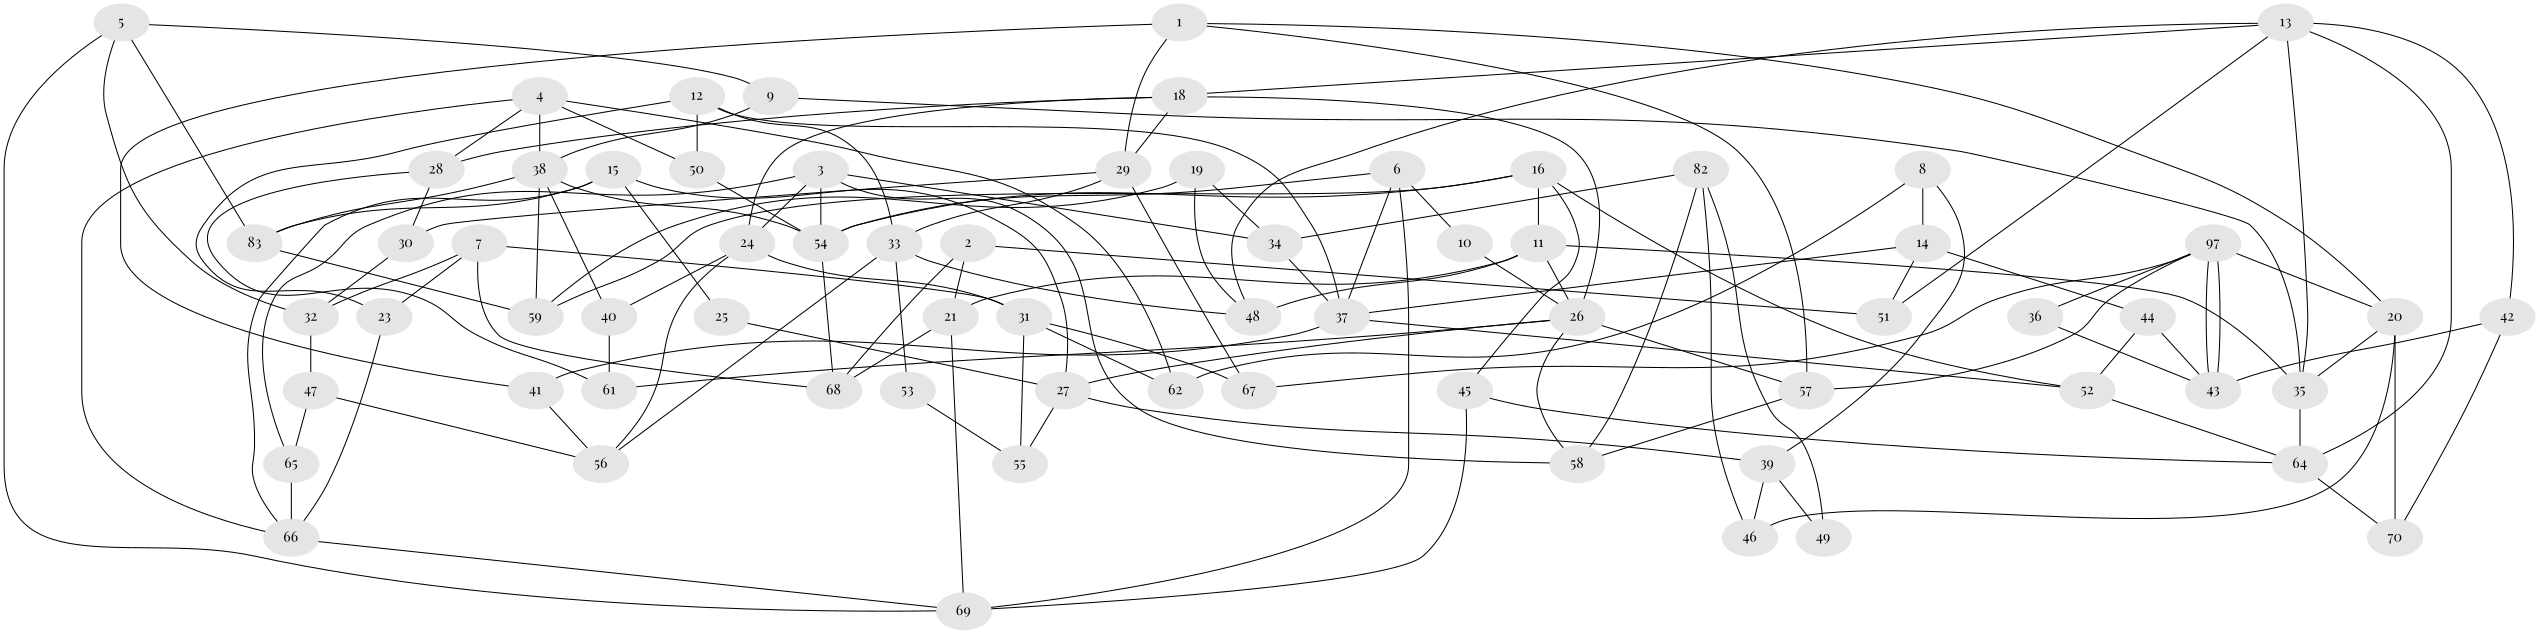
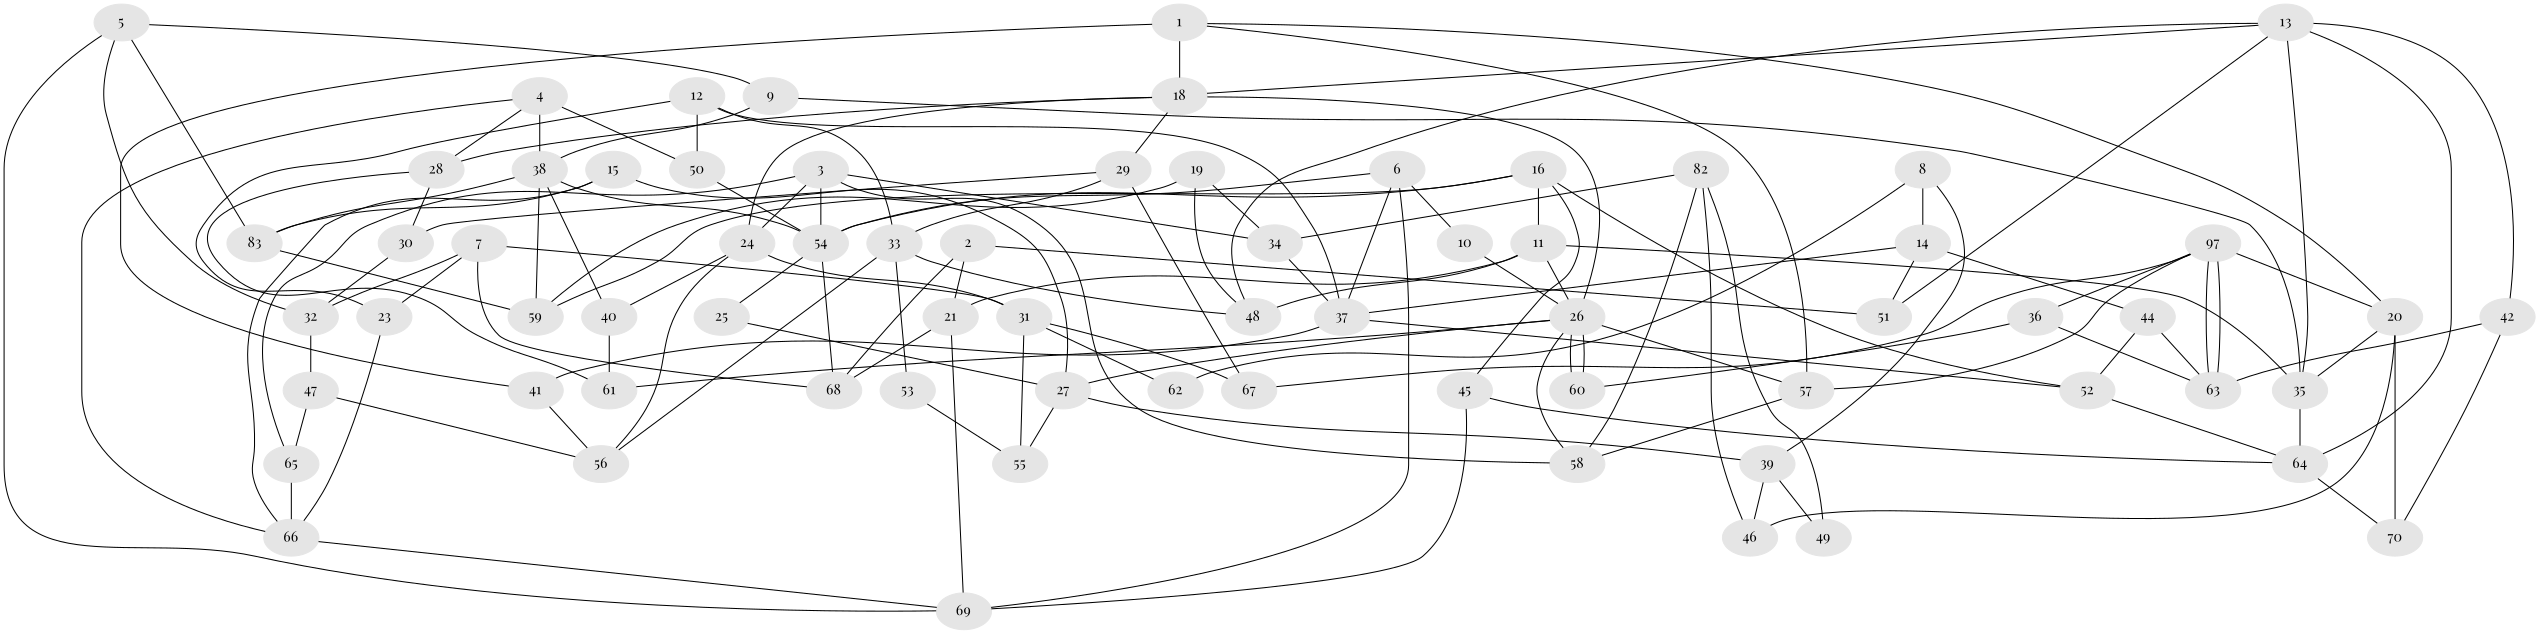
edge "1" -- "29": now "1" -- "18"
edge "4" -- "62": removed
edge "15" -- "25": now "54" -- "25"
node "60": added
node "43": label "43" -> "63"
